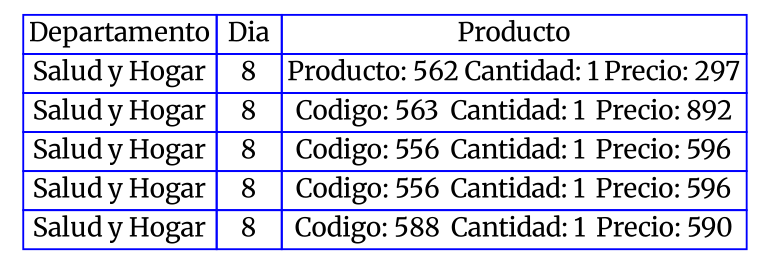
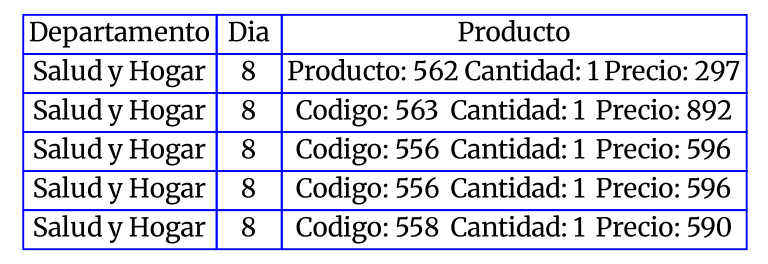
node "Departamento": text "Codigo: 588  Cantidad: 1  Precio: 590" -> "Codigo: 558  Cantidad: 1  Precio: 590"
